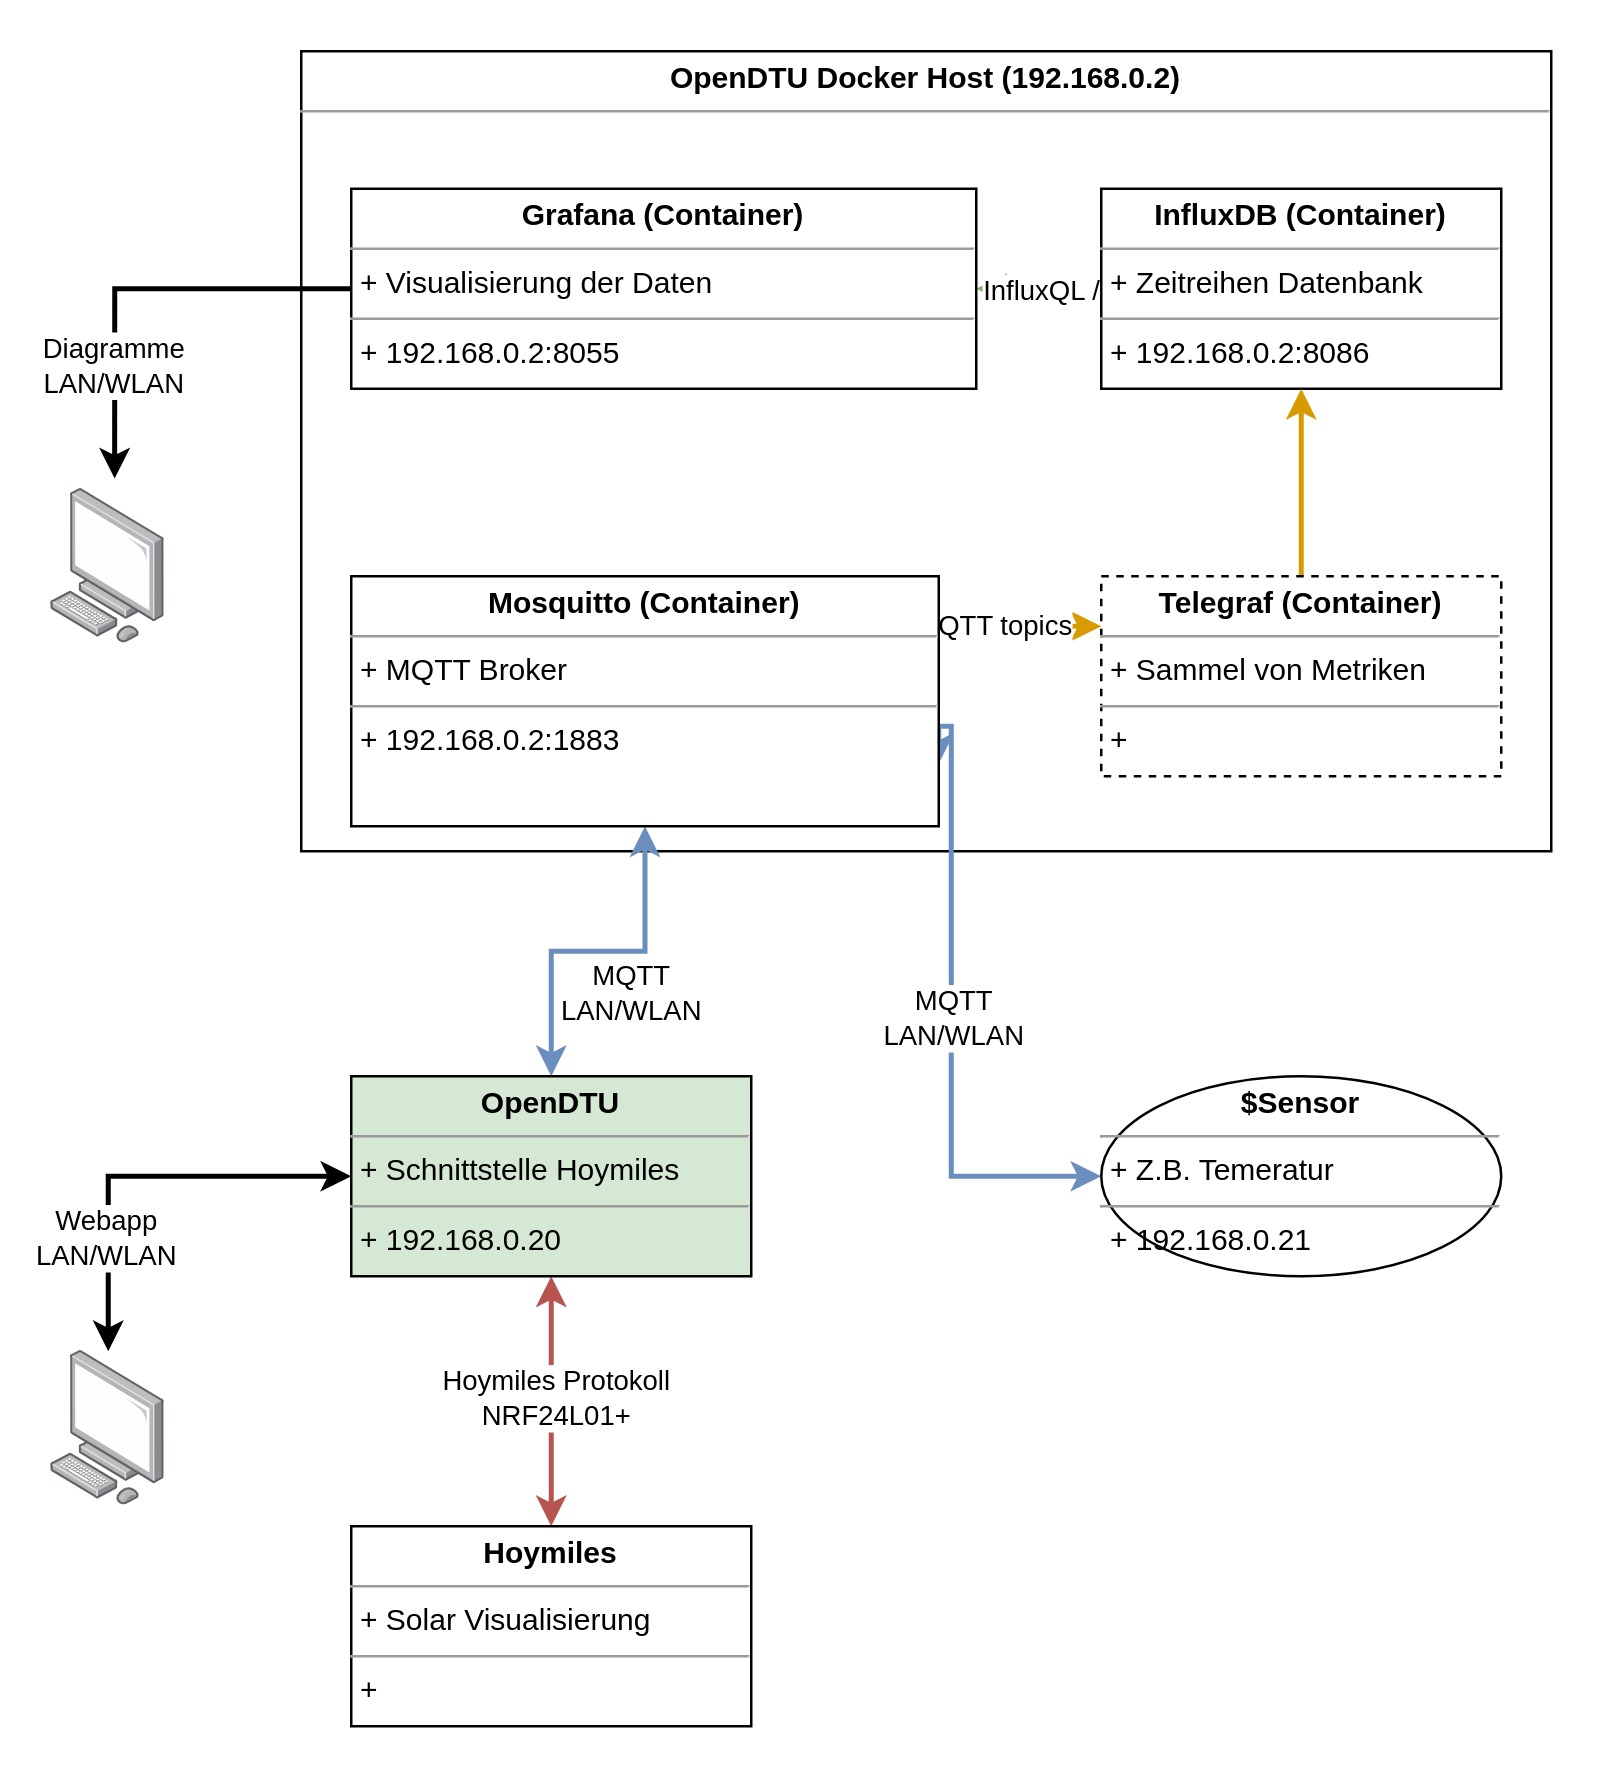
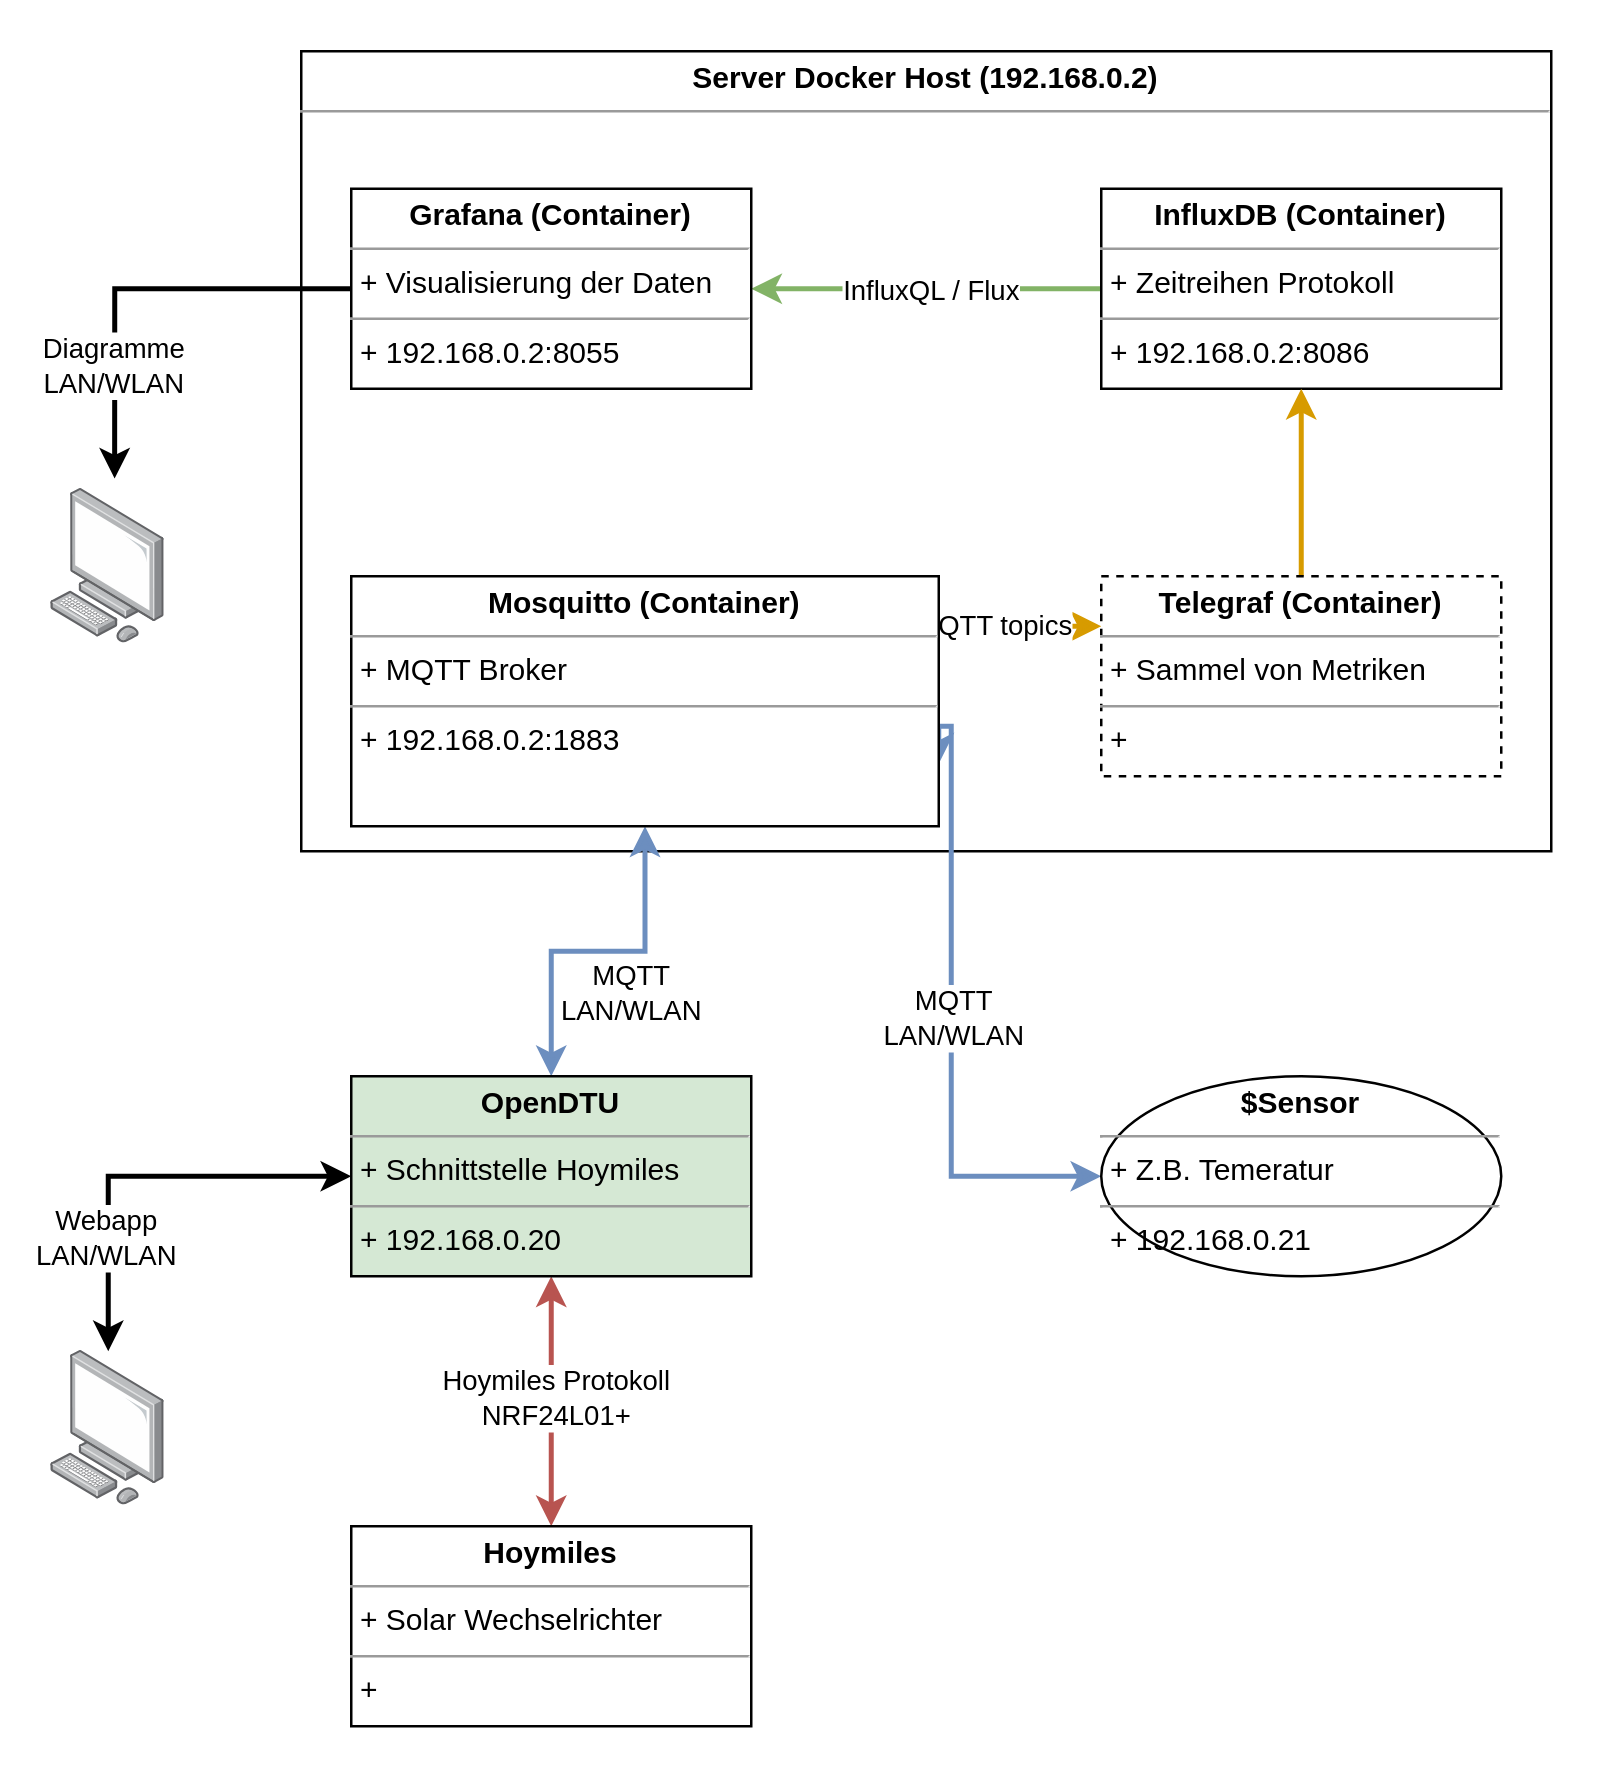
node "OpenDTU Docker Host (192.168.0.2)": label "OpenDTU Docker Host (192.168.0.2)" -> "Server Docker Host (192.168.0.2)"
node "InfluxDB (Container) + Zeitreihen Datenbank + 192.168.0.2:8086": label "InfluxDB (Container) + Zeitreihen Datenbank + 192.168.0.2:8086" -> "InfluxDB (Container) + Zeitreihen Protokoll + 192.168.0.2:8086"
node "Grafana (Container) + Visualisierung der Daten + 192.168.0.2:8055": size 625x200 -> 400x200
node "Hoymiles + Solar Visualisierung +": label "Hoymiles + Solar Visualisierung +" -> "Hoymiles + Solar Wechselrichter +"
